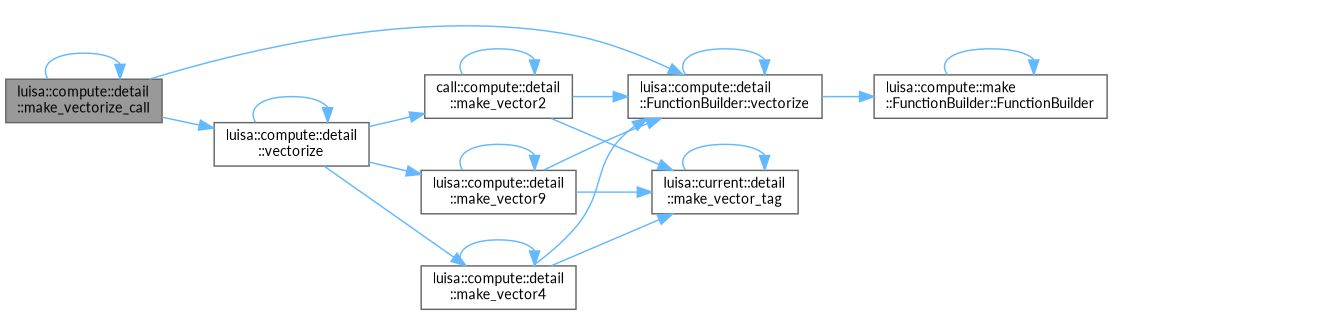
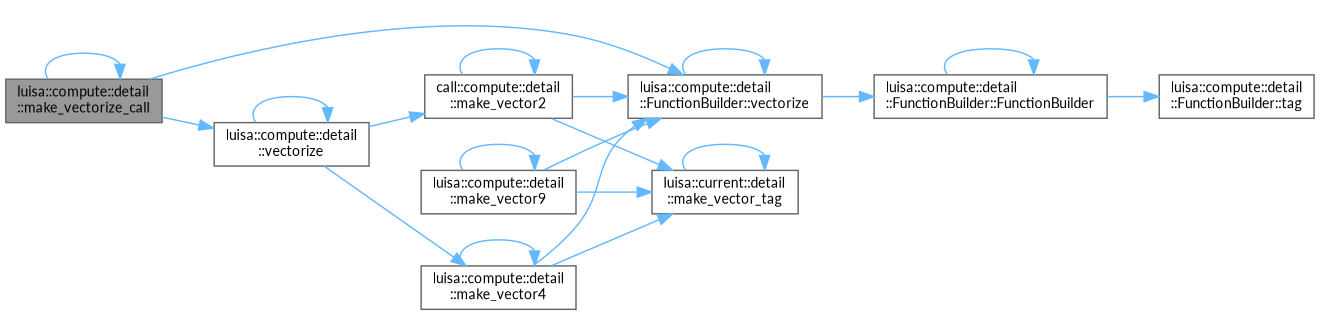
node "luisa::compute::make ::FunctionBuilder::FunctionBuilder": label "luisa::compute::make ::FunctionBuilder::FunctionBuilder" -> "luisa::compute::detail ::FunctionBuilder::FunctionBuilder"
node "luisa::compute::detail ::FunctionBuilder::tag": added
edge "luisa::compute::detail ::vectorize" -> "luisa::compute::detail ::make_vector9": removed
